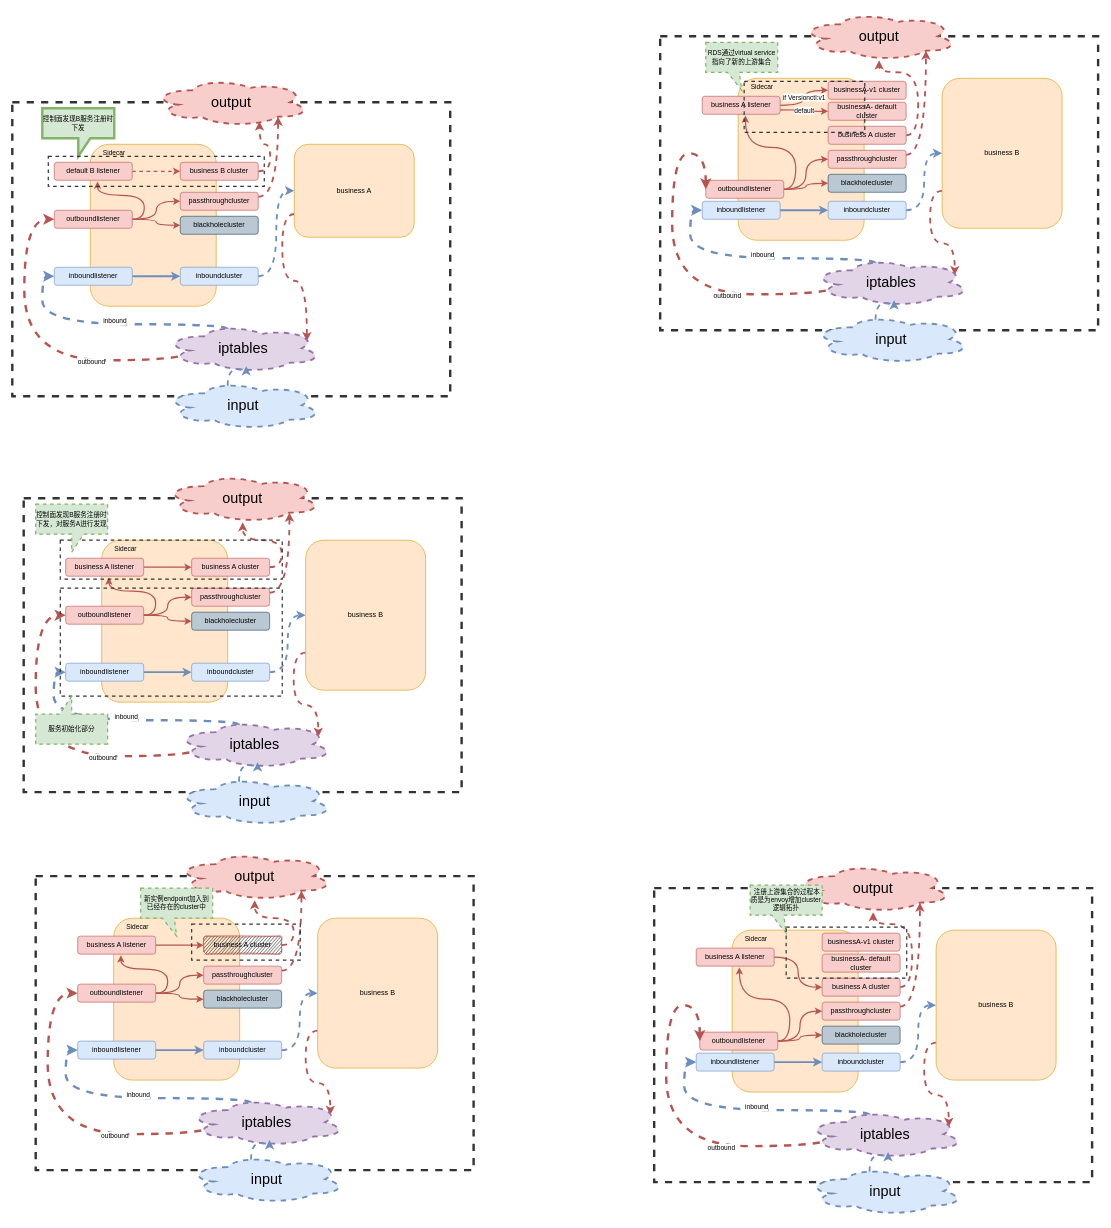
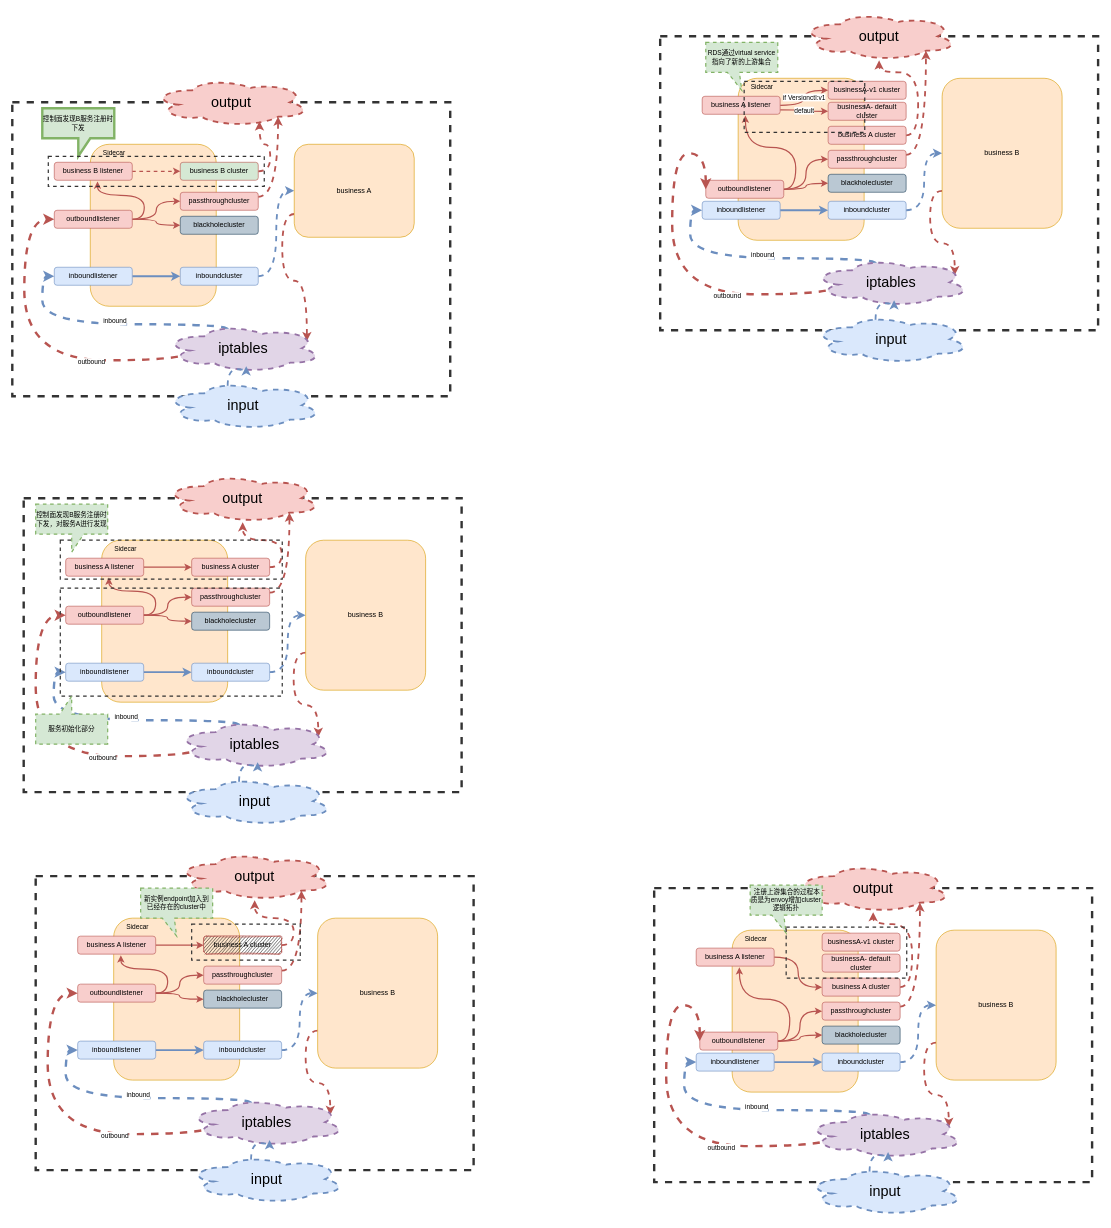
node "default B listener": label "default B listener" -> "business B listener"
node "business B cluster": fillcolor #f8cecc -> #d5e8d4
